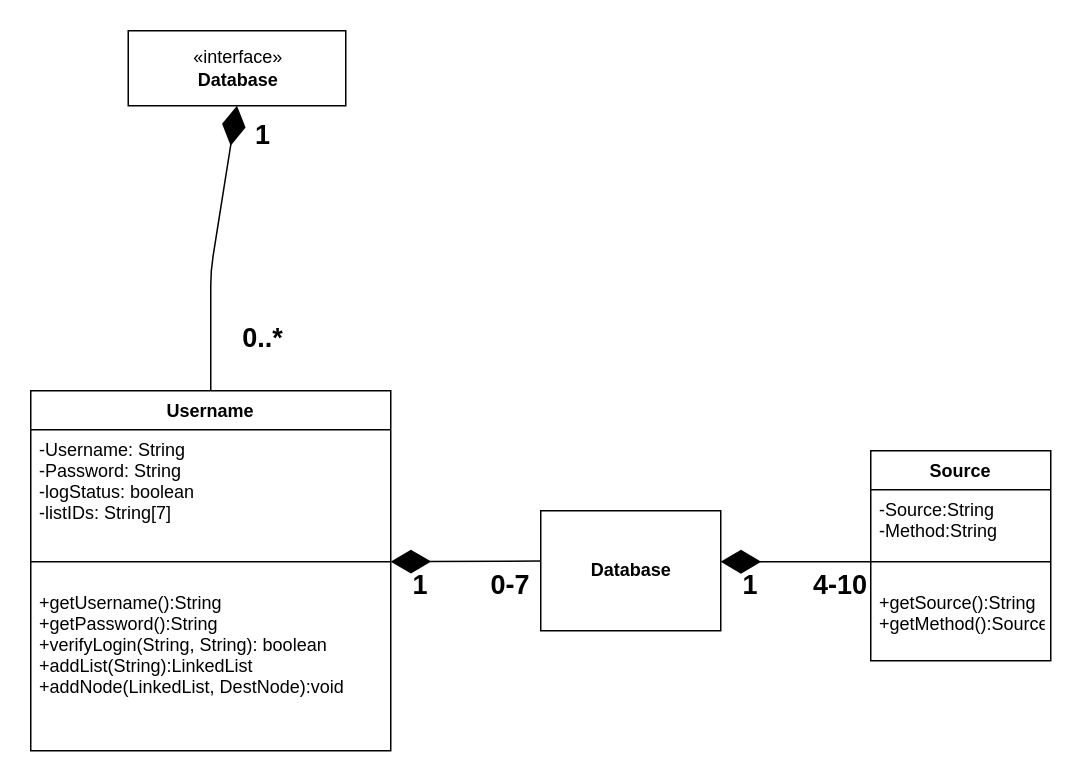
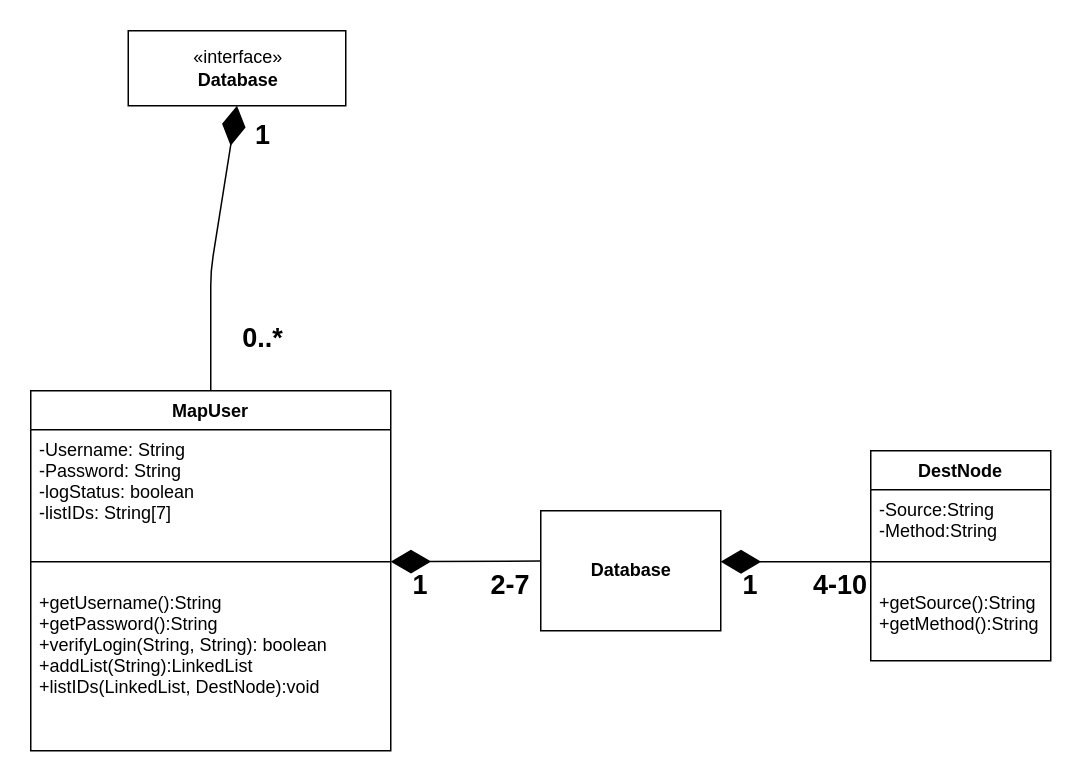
node "Username": label "Username" -> "MapUser"
node "Source": label "Source" -> "DestNode"
node "0-7": label "0-7" -> "2-7"
node "+getUsername():String +getPassword():String +verifyLogin(String, String): boolean +addList(String):LinkedList +addNode(LinkedList, DestNode):void": label "+getUsername():String +getPassword():String +verifyLogin(String, String): boolean +addList(String):LinkedList +addNode(LinkedList, DestNode):void" -> "+getUsername():String +getPassword():String +verifyLogin(String, String): boolean +addList(String):LinkedList +listIDs(LinkedList, DestNode):void"
node "+getSource():String +getMethod():Source": label "+getSource():String +getMethod():Source" -> "+getSource():String +getMethod():String"
